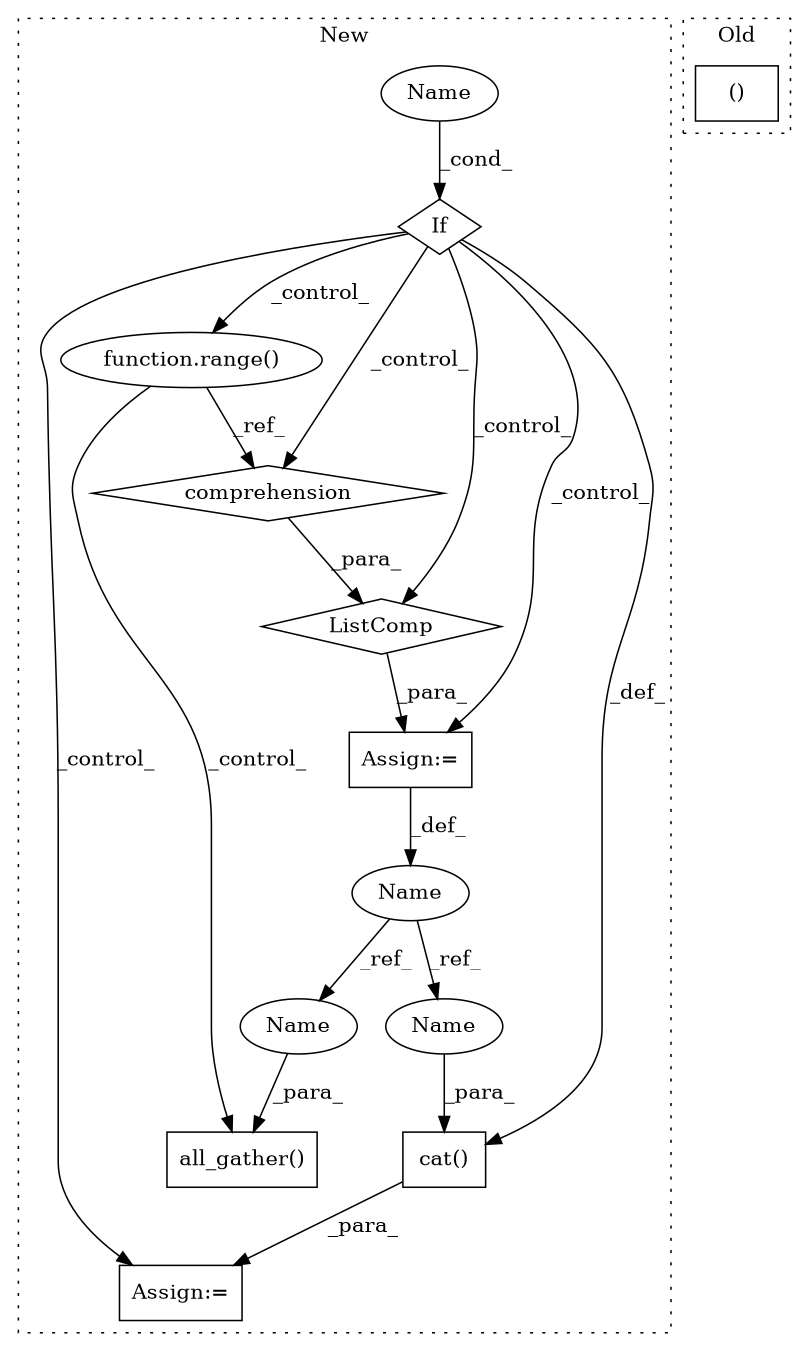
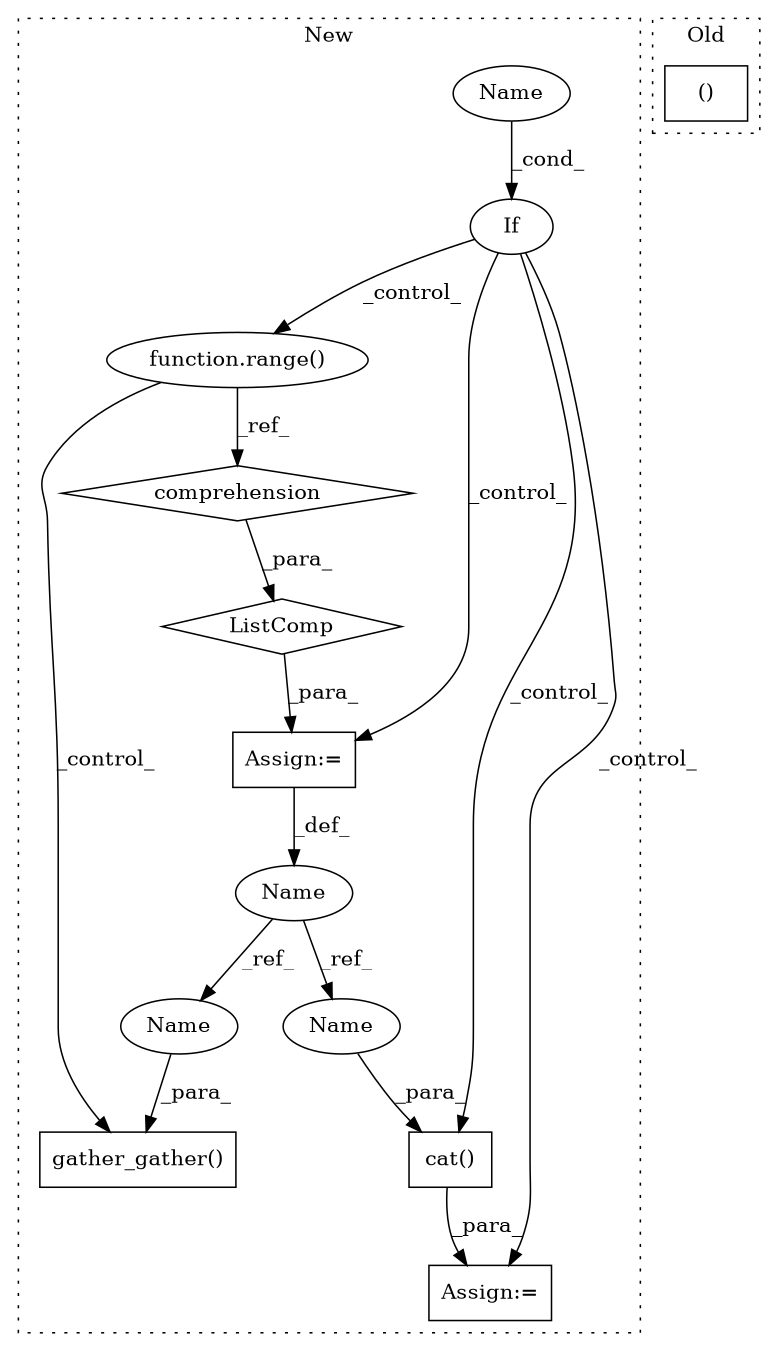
node "If": shape diamond -> ellipse
edge "If" -> "comprehension": removed, label "_control_"
edge "If" -> "ListComp": removed, label "_control_"
edge "If" -> "cat()": label "_def_" -> "_control_"
node "all_gather()": label "all_gather()" -> "gather_gather()"
